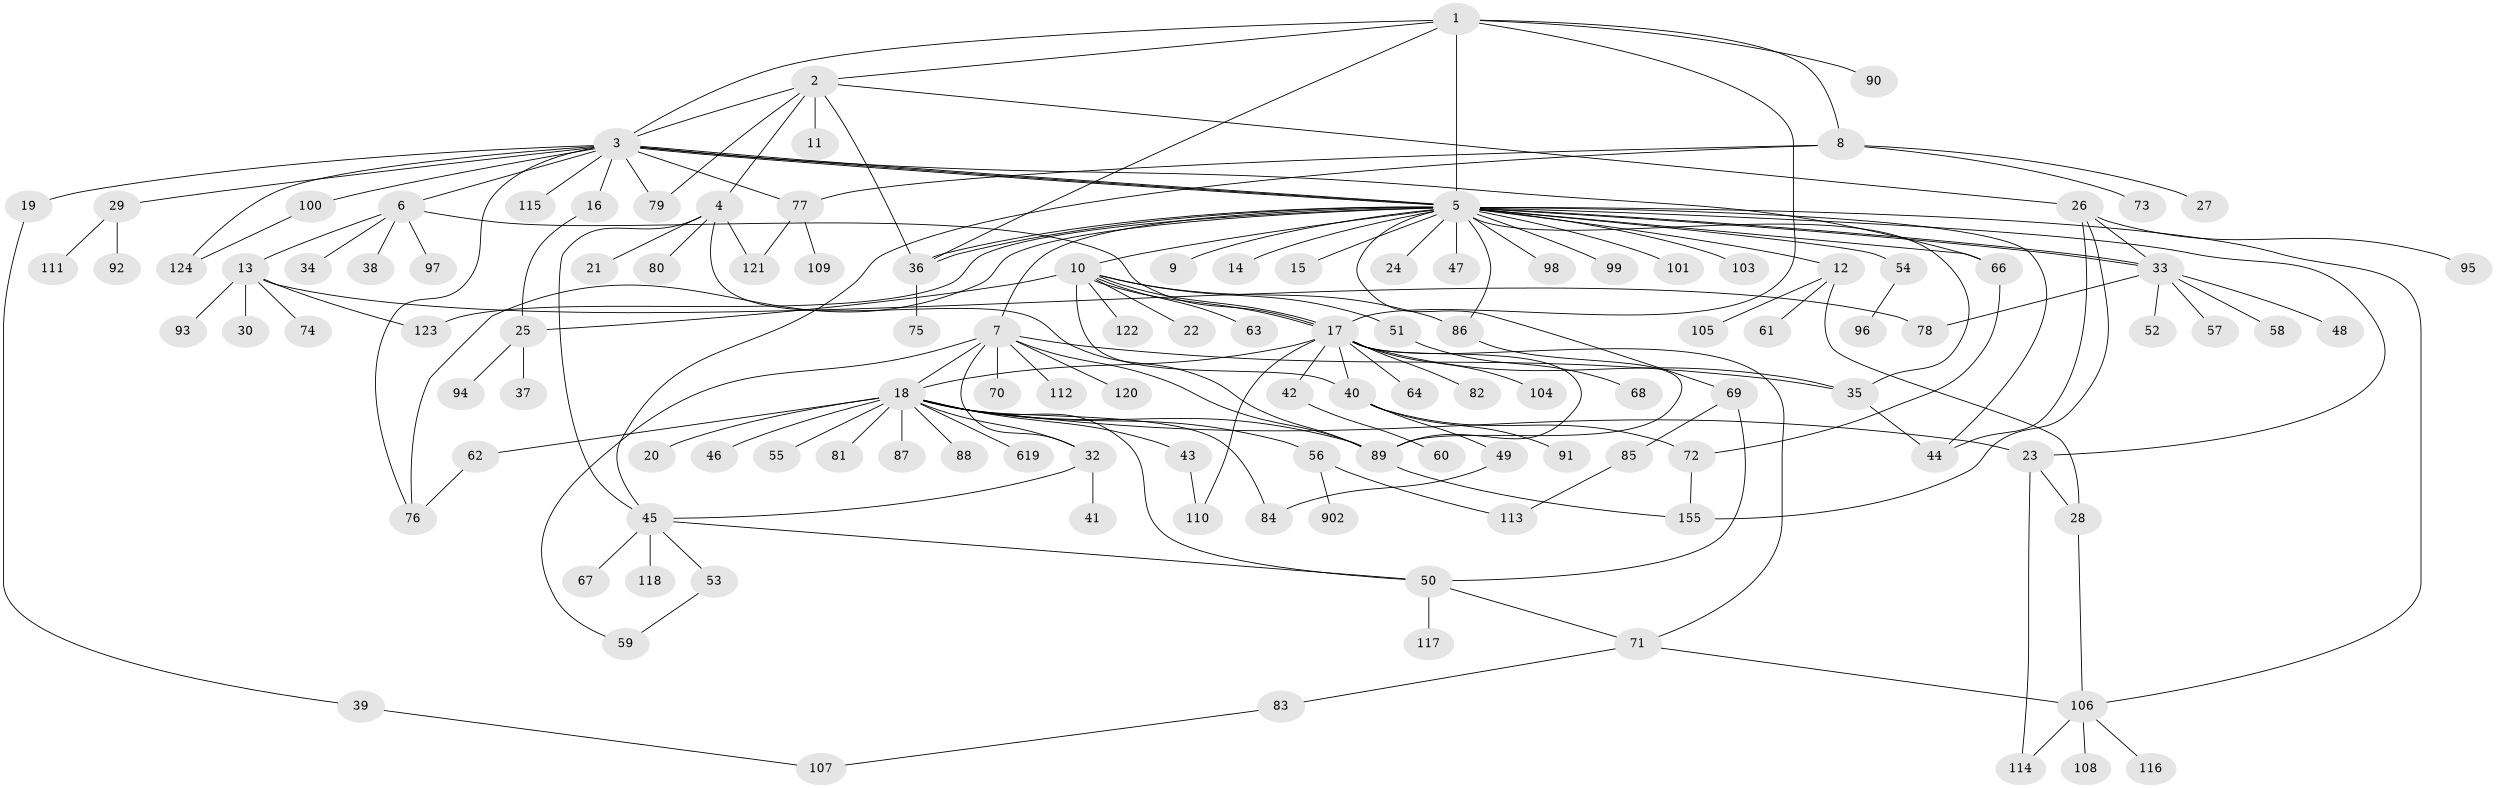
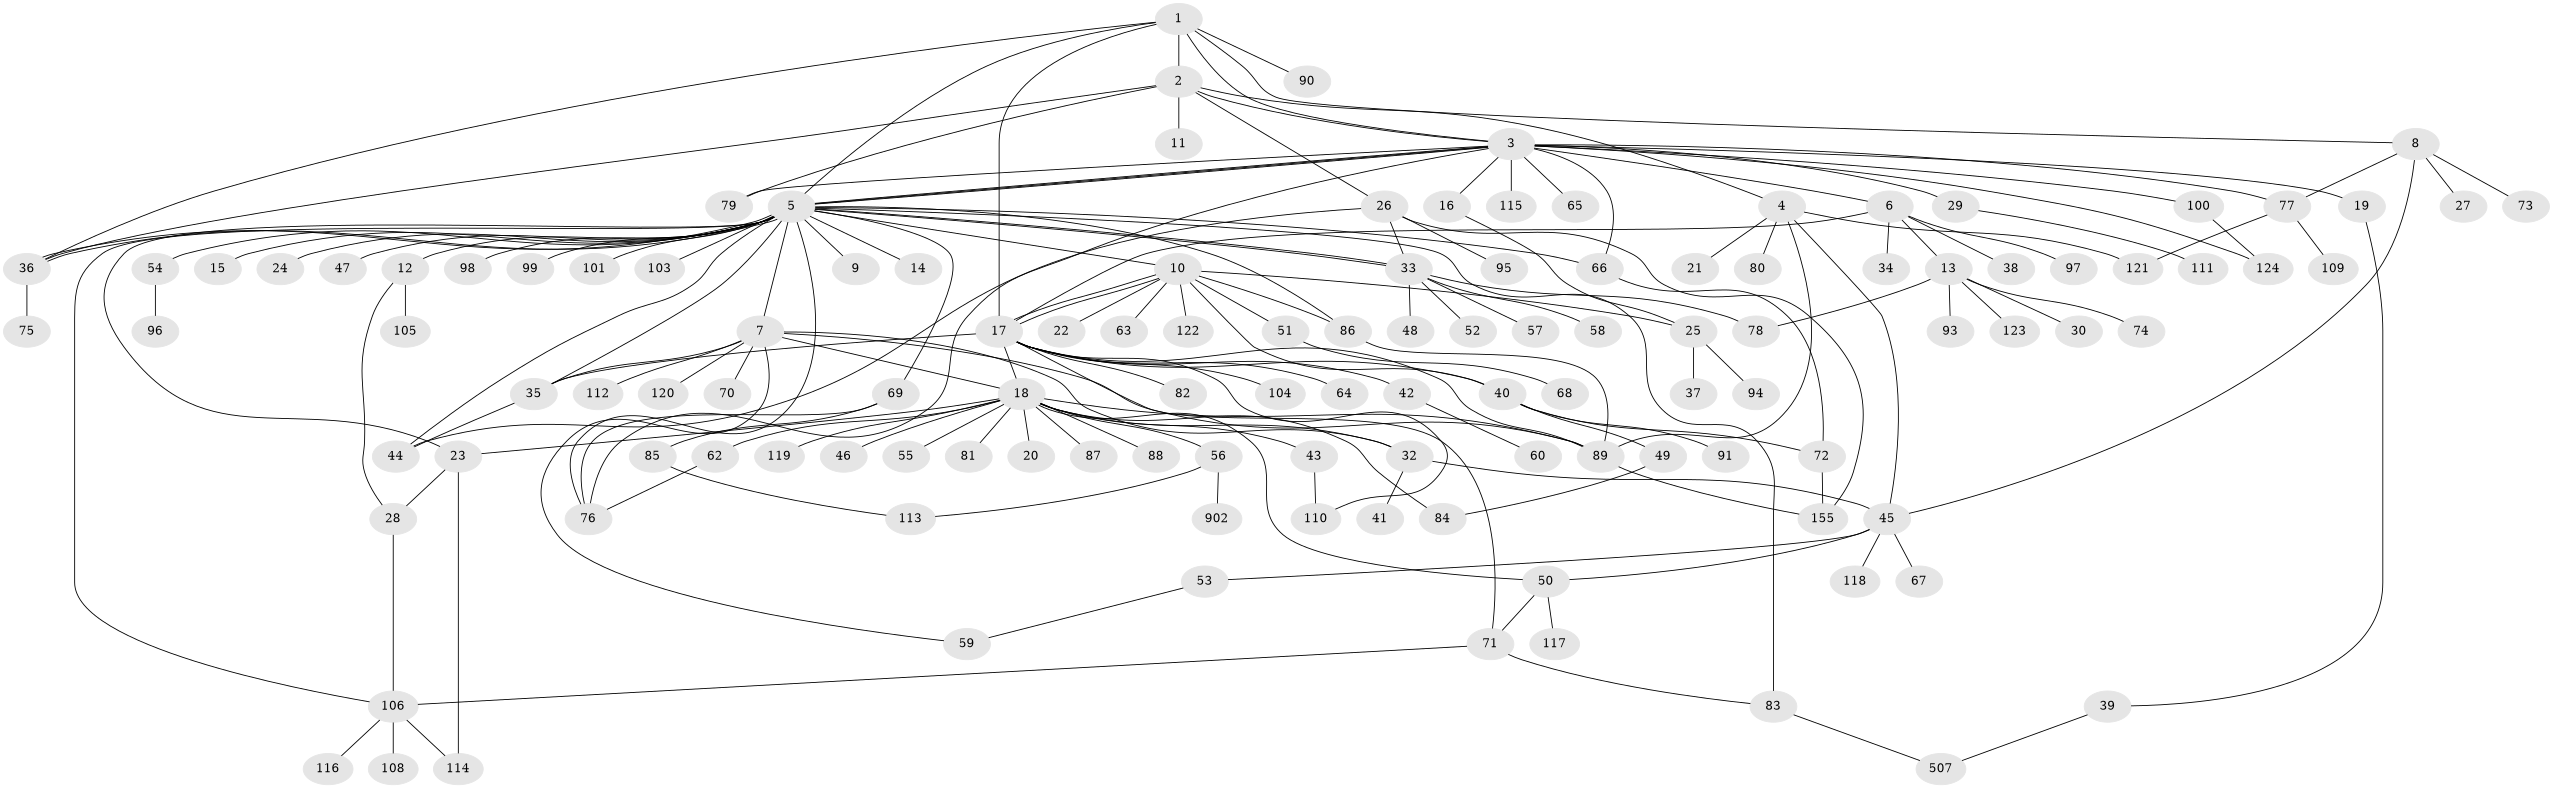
node "65": added
node "92": removed
edge "5" -- "123": now "5" -- "83"
node "61": removed
node "619": label "619" -> "119"
edge "69" -- "50": now "69" -- "76"
node "107": label "107" -> "507"
